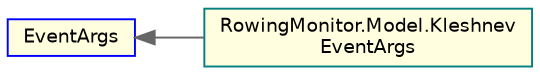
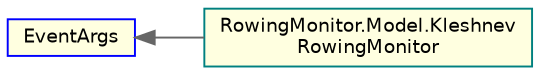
node "RowingMonitor.Model.Kleshnev EventArgs": label "RowingMonitor.Model.Kleshnev EventArgs" -> "RowingMonitor.Model.Kleshnev RowingMonitor"
